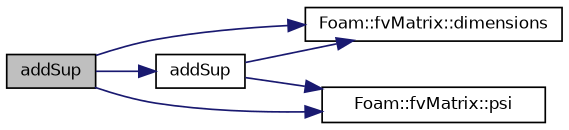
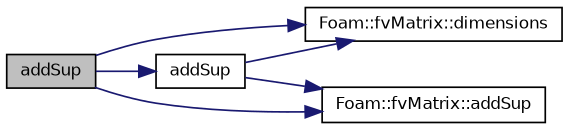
node "Foam::fvMatrix::psi": label "Foam::fvMatrix::psi" -> "Foam::fvMatrix::addSup"
